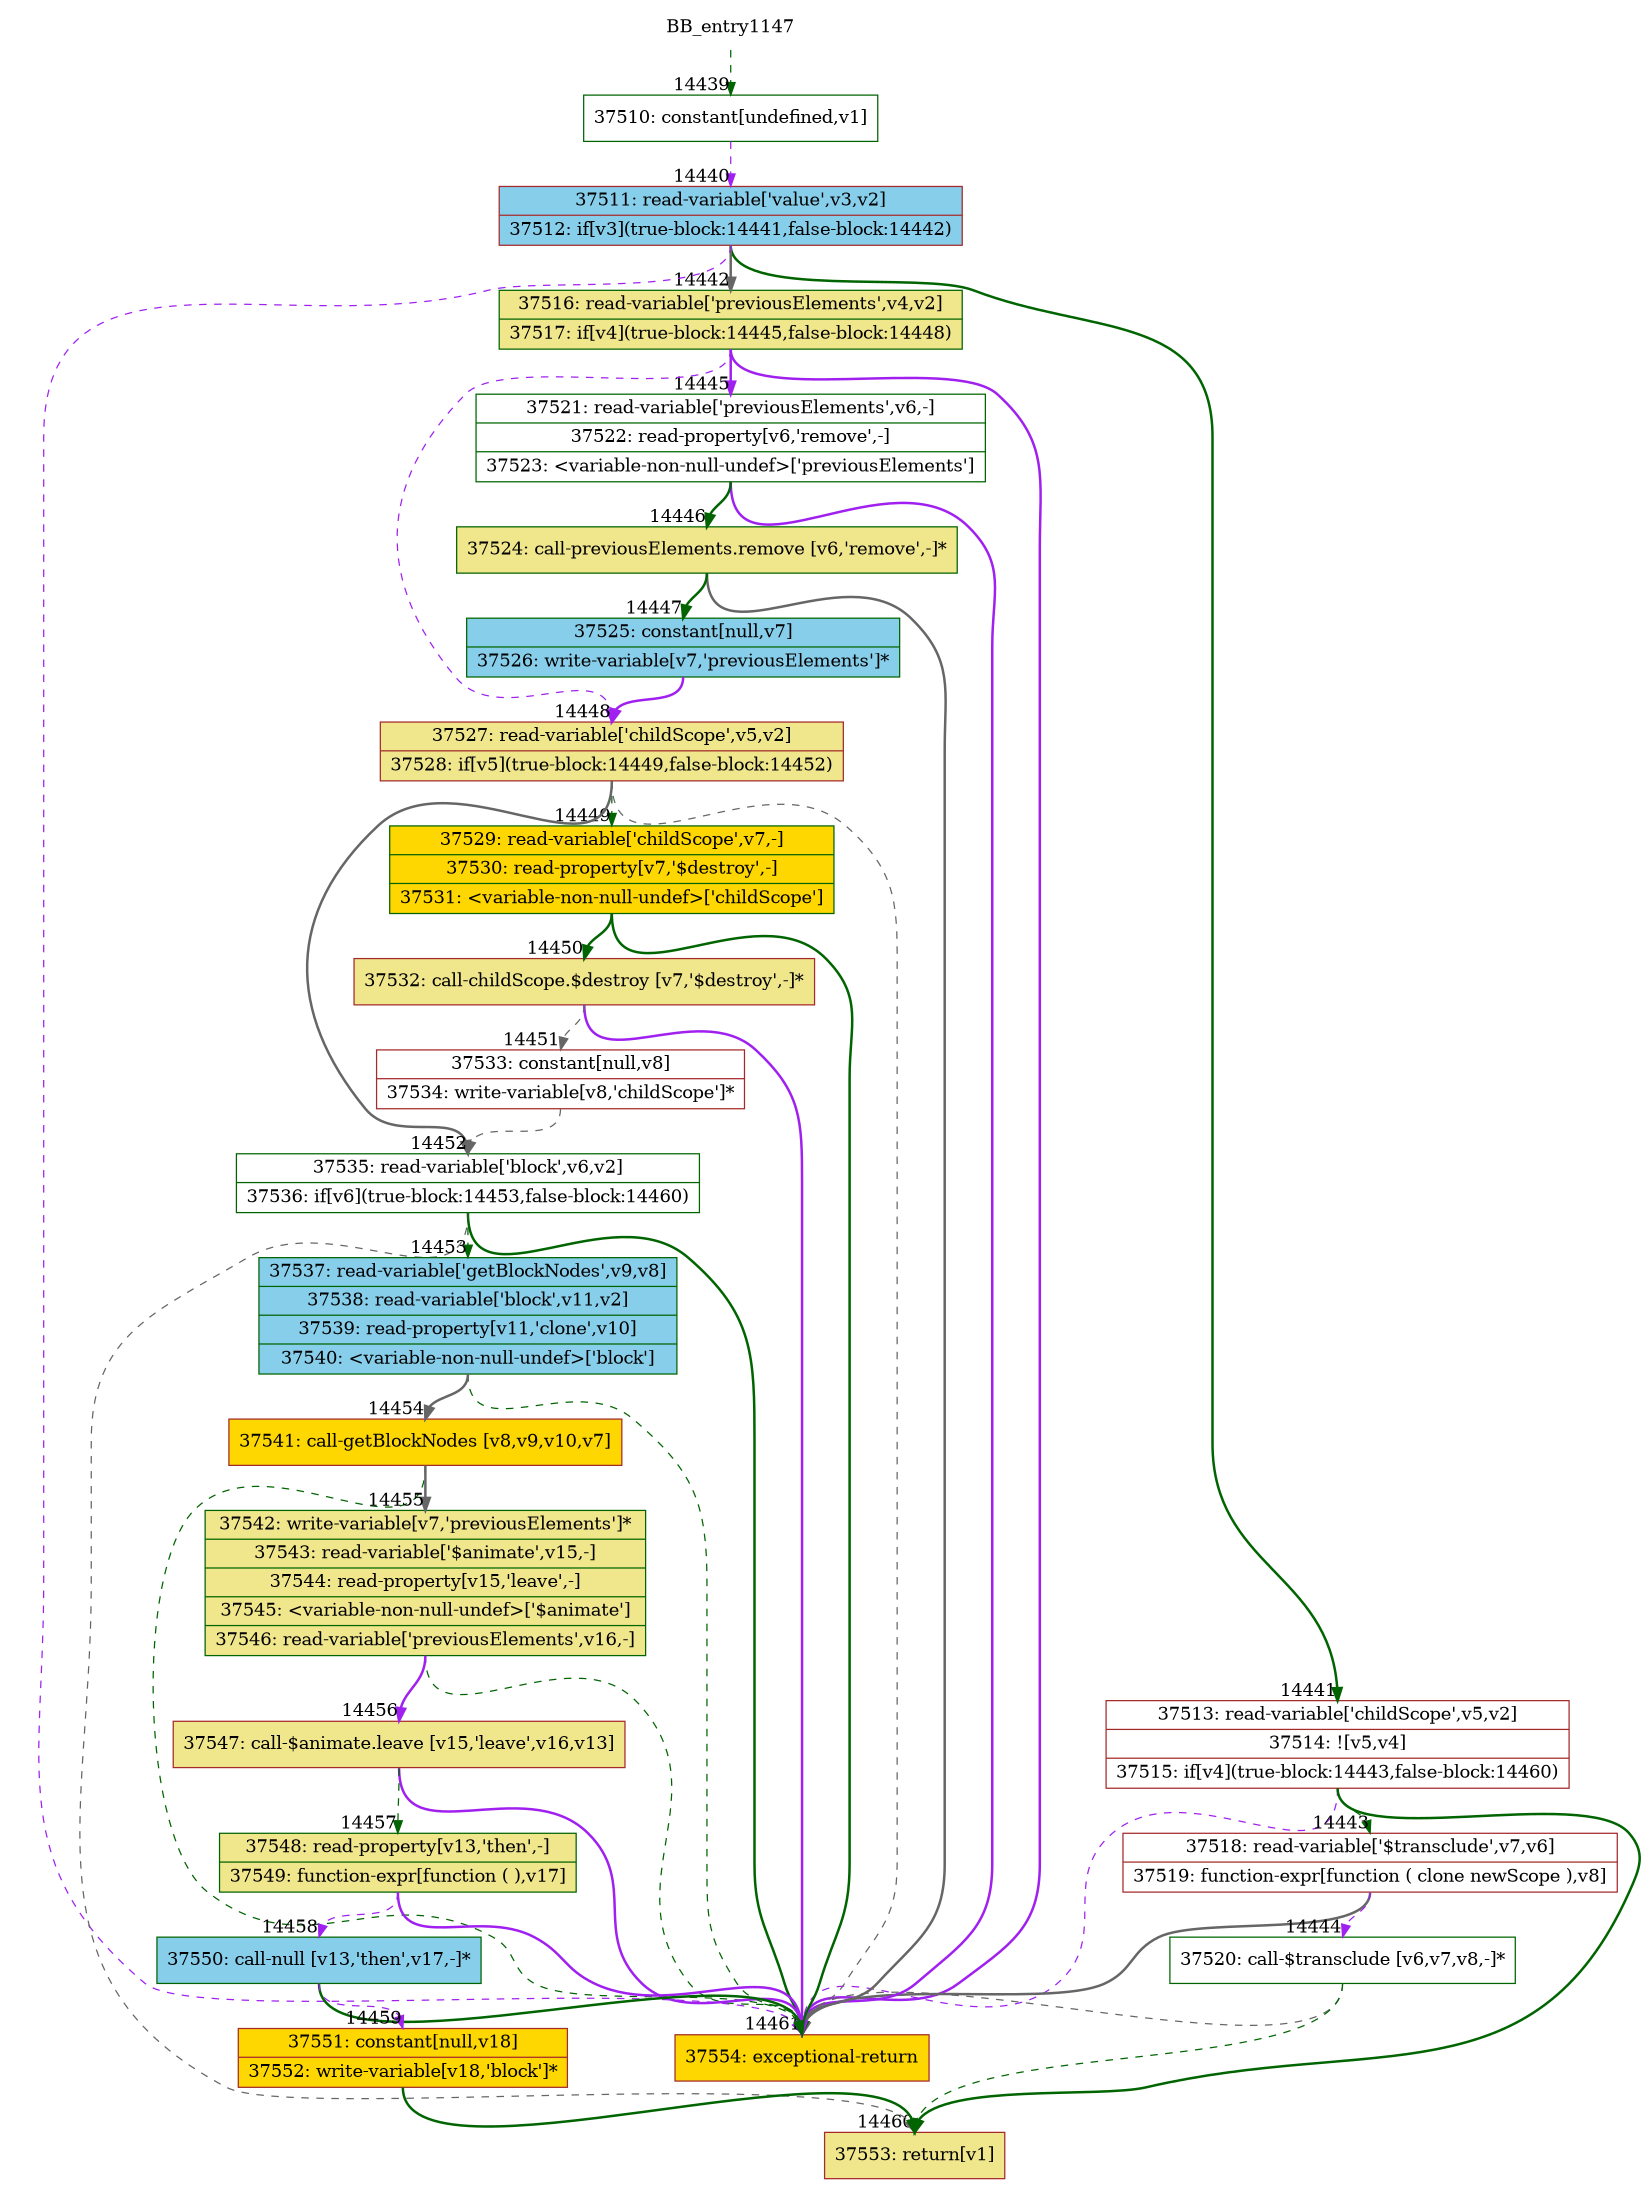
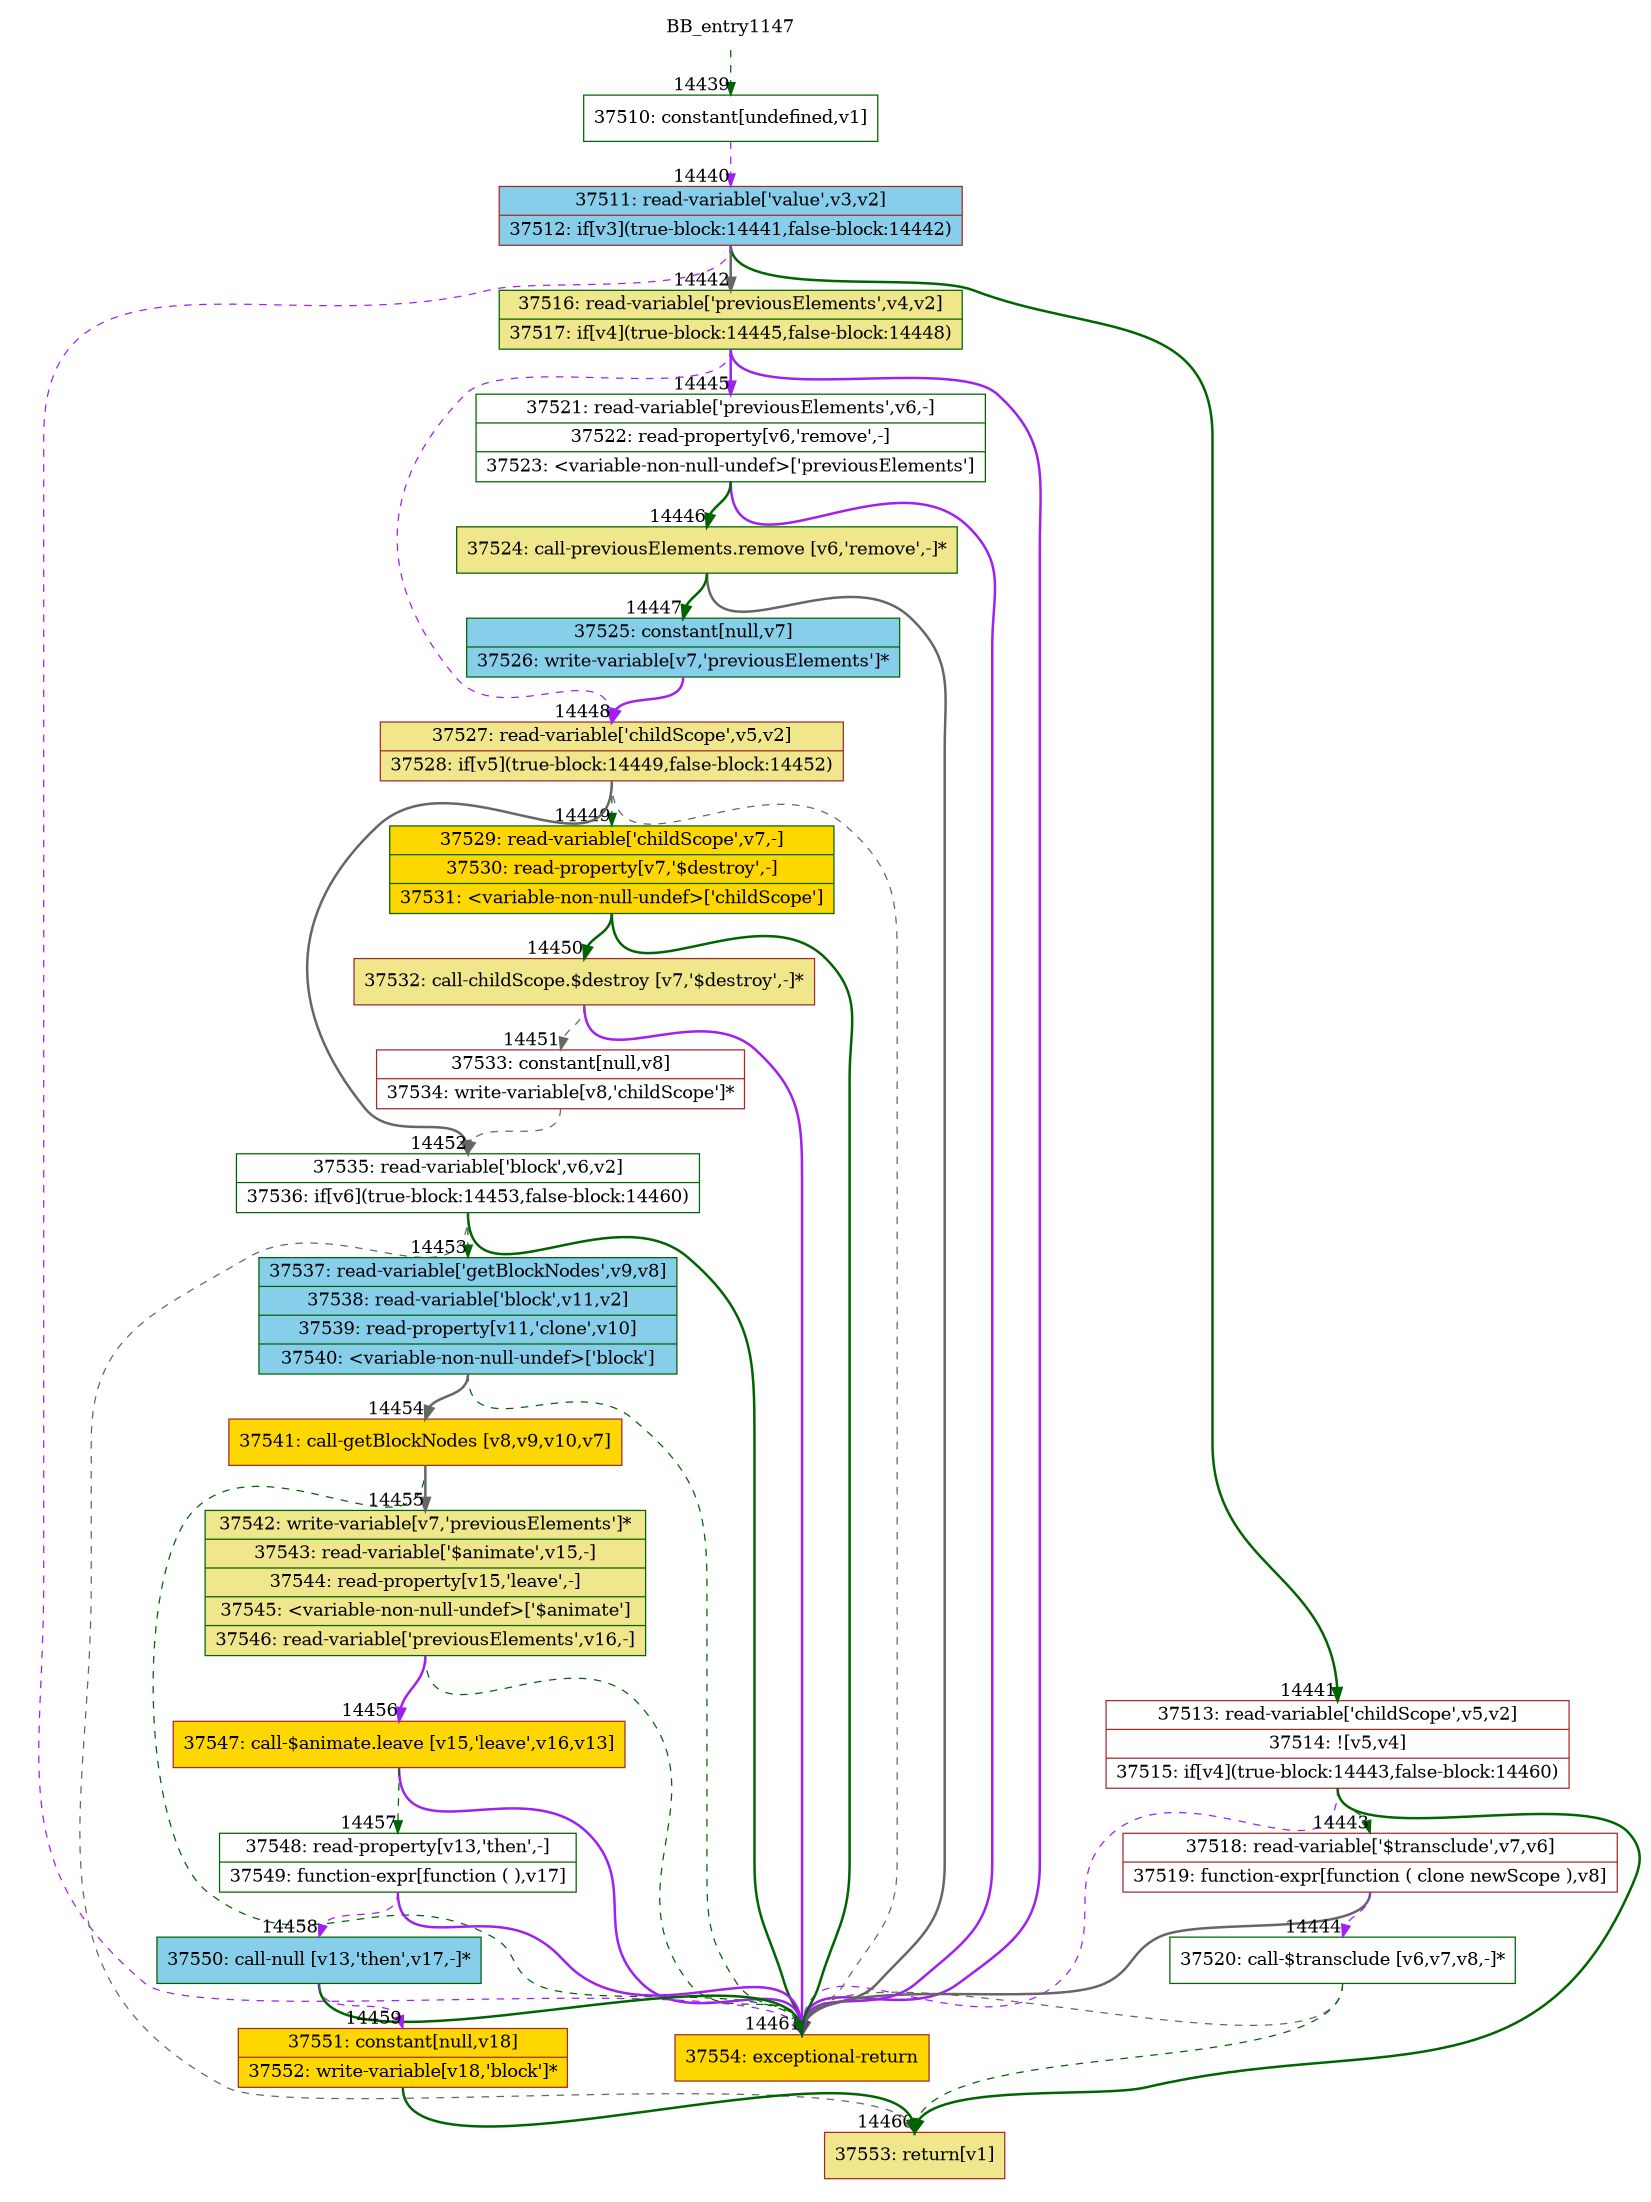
node "37547: call-$animate.leave [v15,'leave',v16,v13]": fillcolor khaki -> gold
node "37548: read-property[v13,'then',-]": fillcolor khaki -> white
